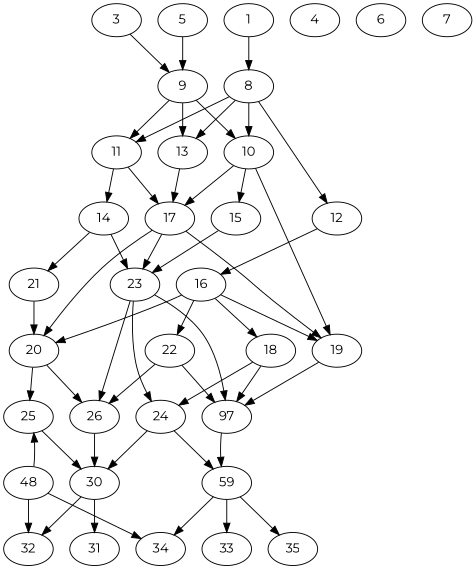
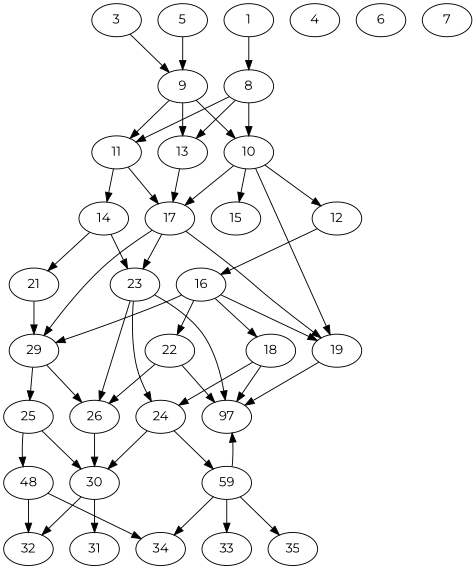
edge "8" -> "12": now "10" -> "12"
edge "15" -> "23": removed
node "20": label "20" -> "29"
edge "97" -> "59": reversed
edge "48" -> "25": reversed
